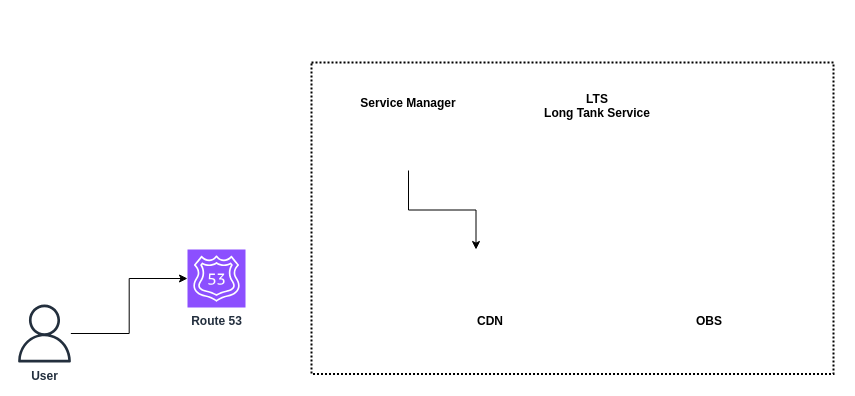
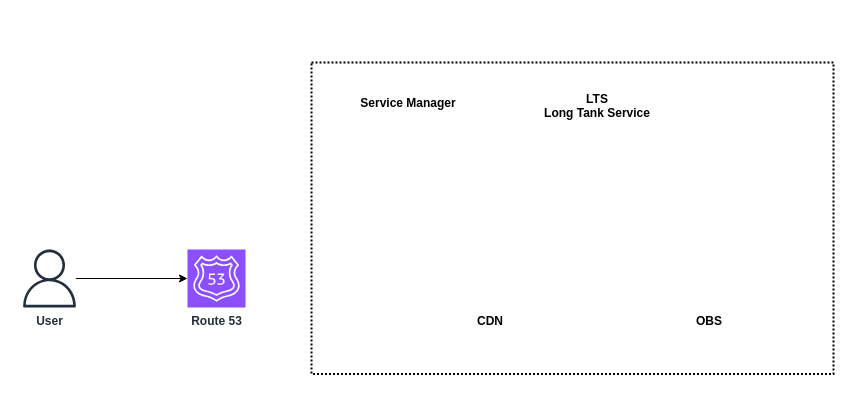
edge "Service Manager" -> "CDN": removed
node "User": moved (45, 334) -> (50, 279)
